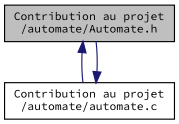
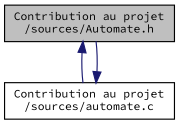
node "Contribution au projet /automate/Automate.h": label "Contribution au projet /automate/Automate.h" -> "Contribution au projet /sources/Automate.h"
node "Contribution au projet /automate/automate.c": label "Contribution au projet /automate/automate.c" -> "Contribution au projet /sources/automate.c"
